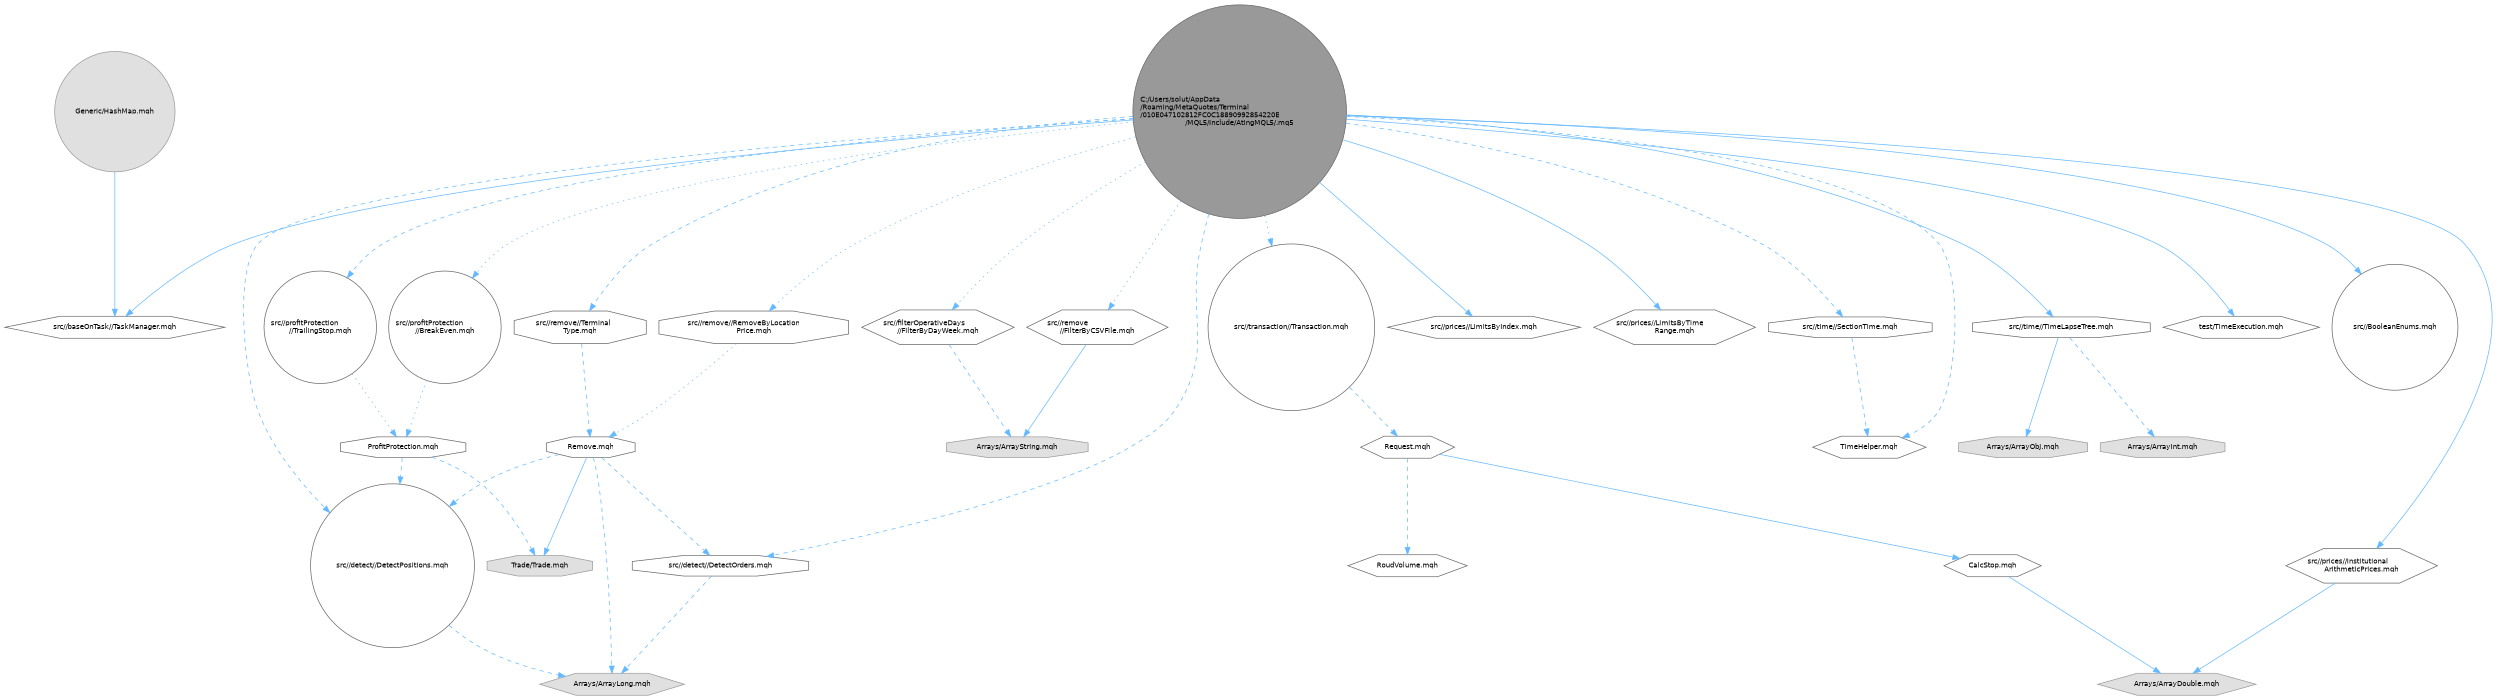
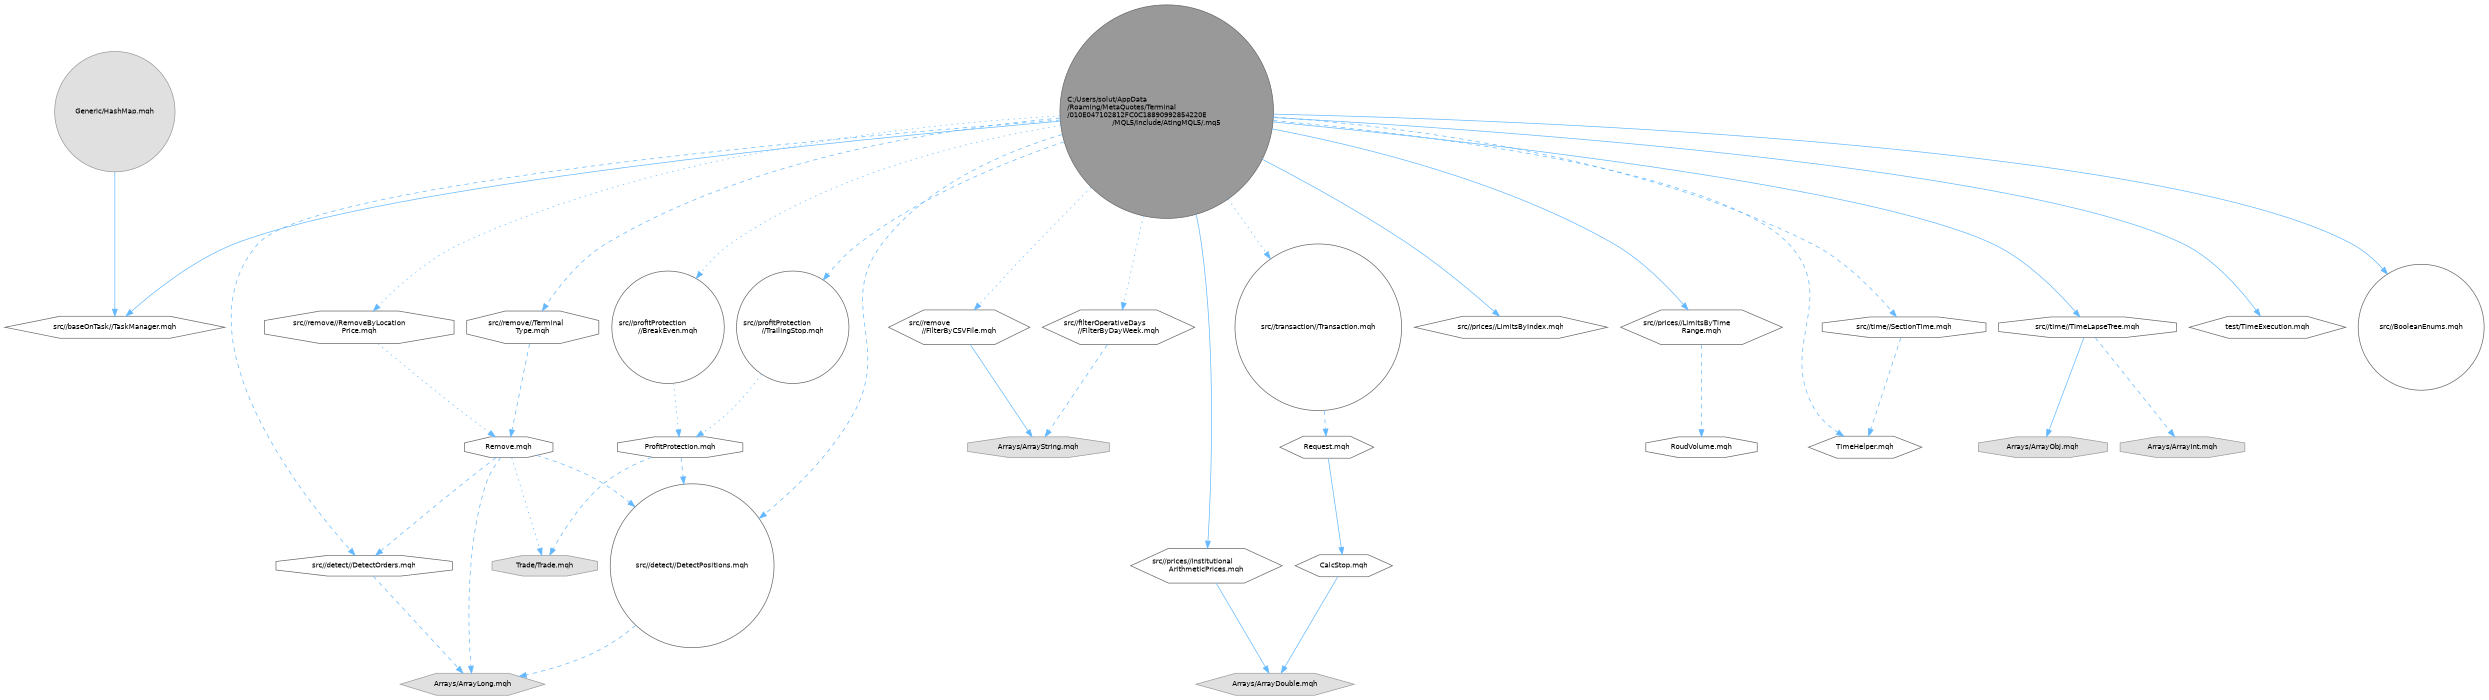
edge "Remove.mqh" -> "Trade/Trade.mqh": style solid -> dotted
edge "Request.mqh" -> "RoudVolume.mqh": now "src//prices//LimitsByTime Range.mqh" -> "RoudVolume.mqh"
node "RoudVolume.mqh": shape hexagon -> octagon
